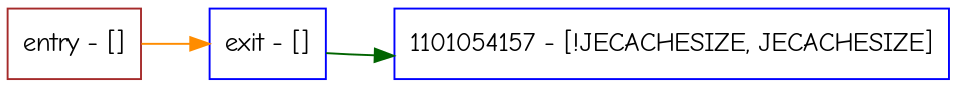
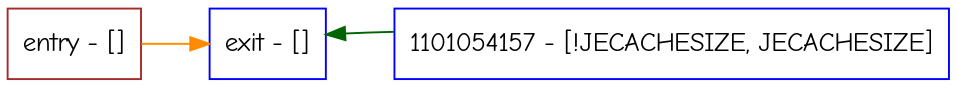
edge "exit - []" -> "1101054157 - [!JECACHESIZE, JECACHESIZE]": reversed
